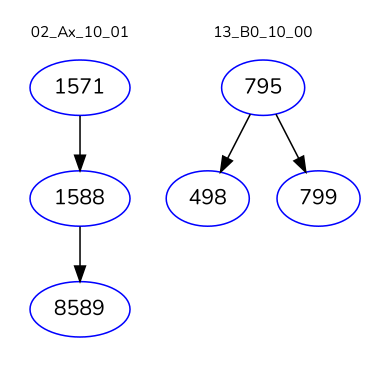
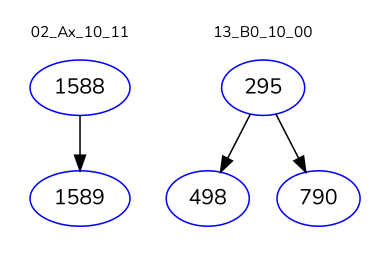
cluster "02_Ax_10_01": label "02_Ax_10_01" -> "02_Ax_10_11"
node "1571": removed
node "795": label "795" -> "295"
node "799": label "799" -> "790"
node "8589": label "8589" -> "1589"
